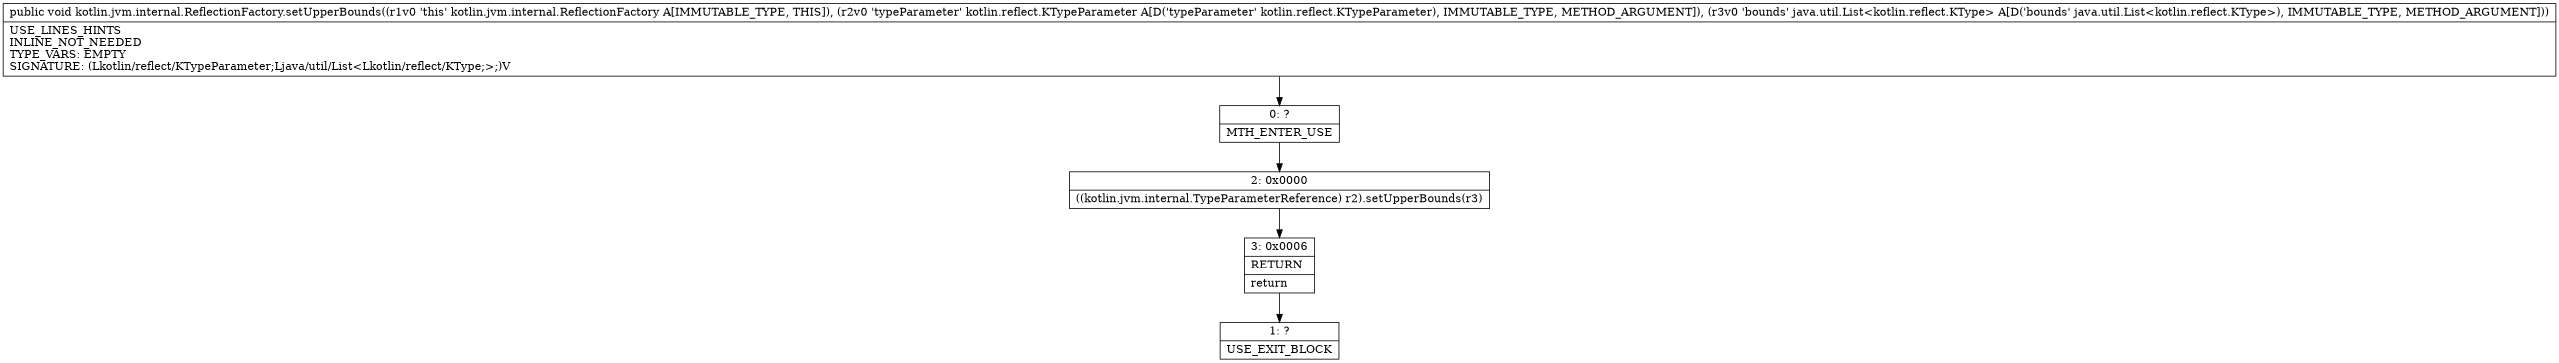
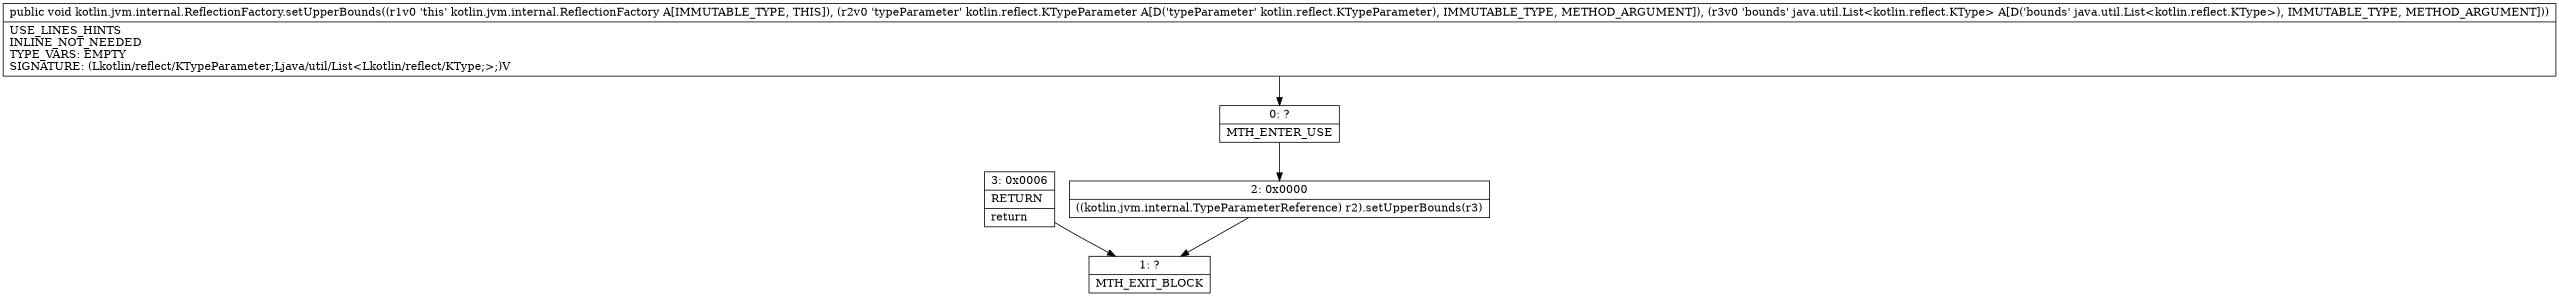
edge "2: 0x0000" -> "3: 0x0006": now "2: 0x0000" -> "1: ?"
node "1: ?": text "USE_EXIT_BLOCK" -> "MTH_EXIT_BLOCK"
